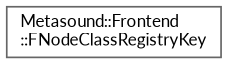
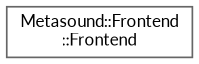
node "Metasound::Frontend ::FNodeClassRegistryKey": label "Metasound::Frontend ::FNodeClassRegistryKey" -> "Metasound::Frontend ::Frontend"
